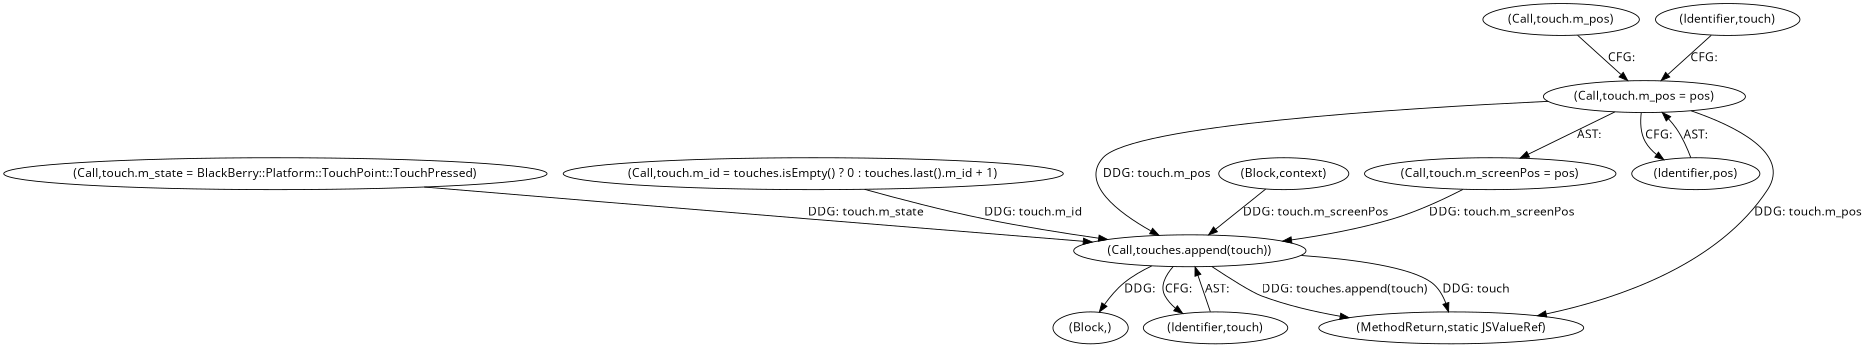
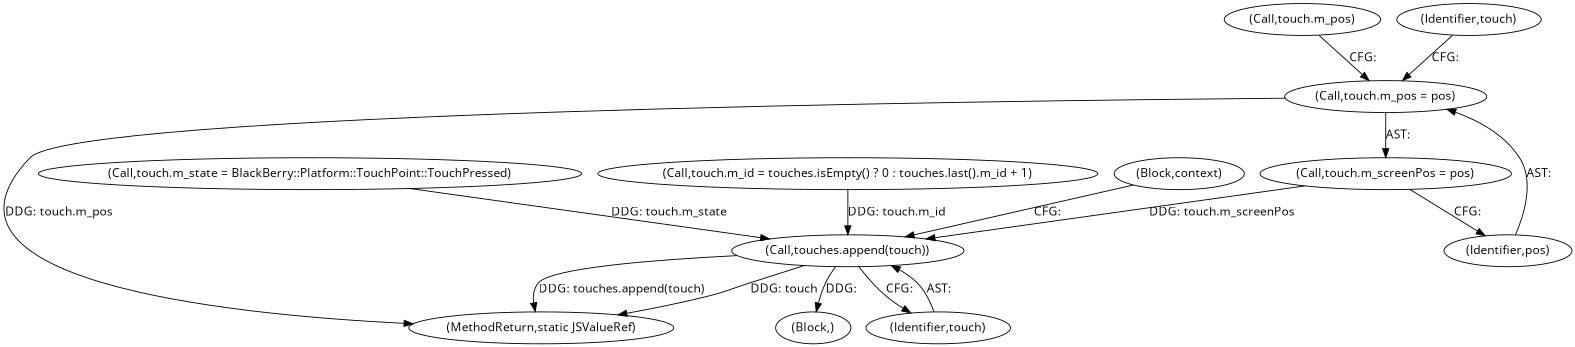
edge "(Call,touch.m_pos = pos)" -> "(Call,touches.append(touch))": removed, label "DDG: touch.m_pos"
edge "(Call,touch.m_pos = pos)" -> "(Identifier,pos)": now "(Call,touch.m_screenPos = pos)" -> "(Identifier,pos)"
edge "(Block,context)" -> "(Call,touches.append(touch))": label "DDG: touch.m_screenPos" -> "CFG: "
